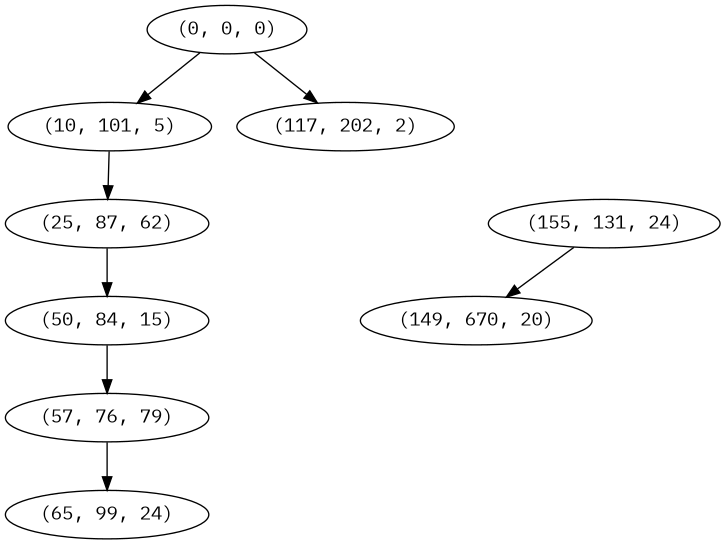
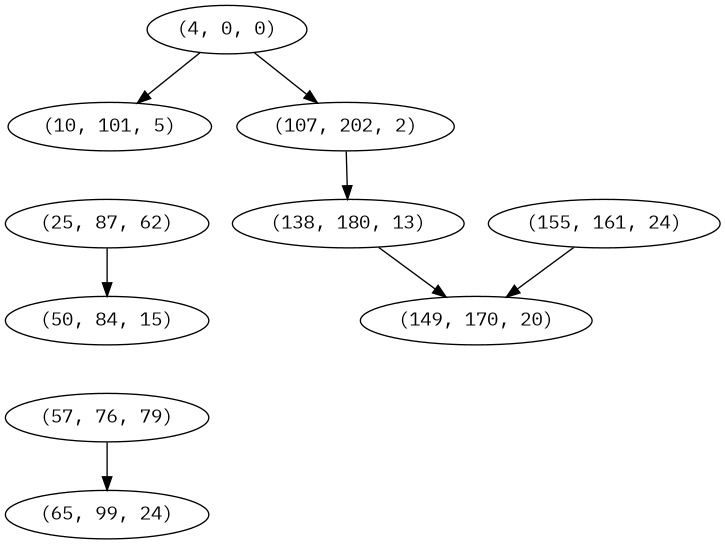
node "(0, 0, 0)": label "(0, 0, 0)" -> "(4, 0, 0)"
node "(117, 202, 2)": label "(117, 202, 2)" -> "(107, 202, 2)"
edge "(10, 101, 5)" -> "(25, 87, 62)": removed
node "(138, 180, 13)": added
node "(155, 131, 24)": label "(155, 131, 24)" -> "(155, 161, 24)"
node "(149, 670, 20)": label "(149, 670, 20)" -> "(149, 170, 20)"
edge "(50, 84, 15)" -> "(57, 76, 79)": removed
